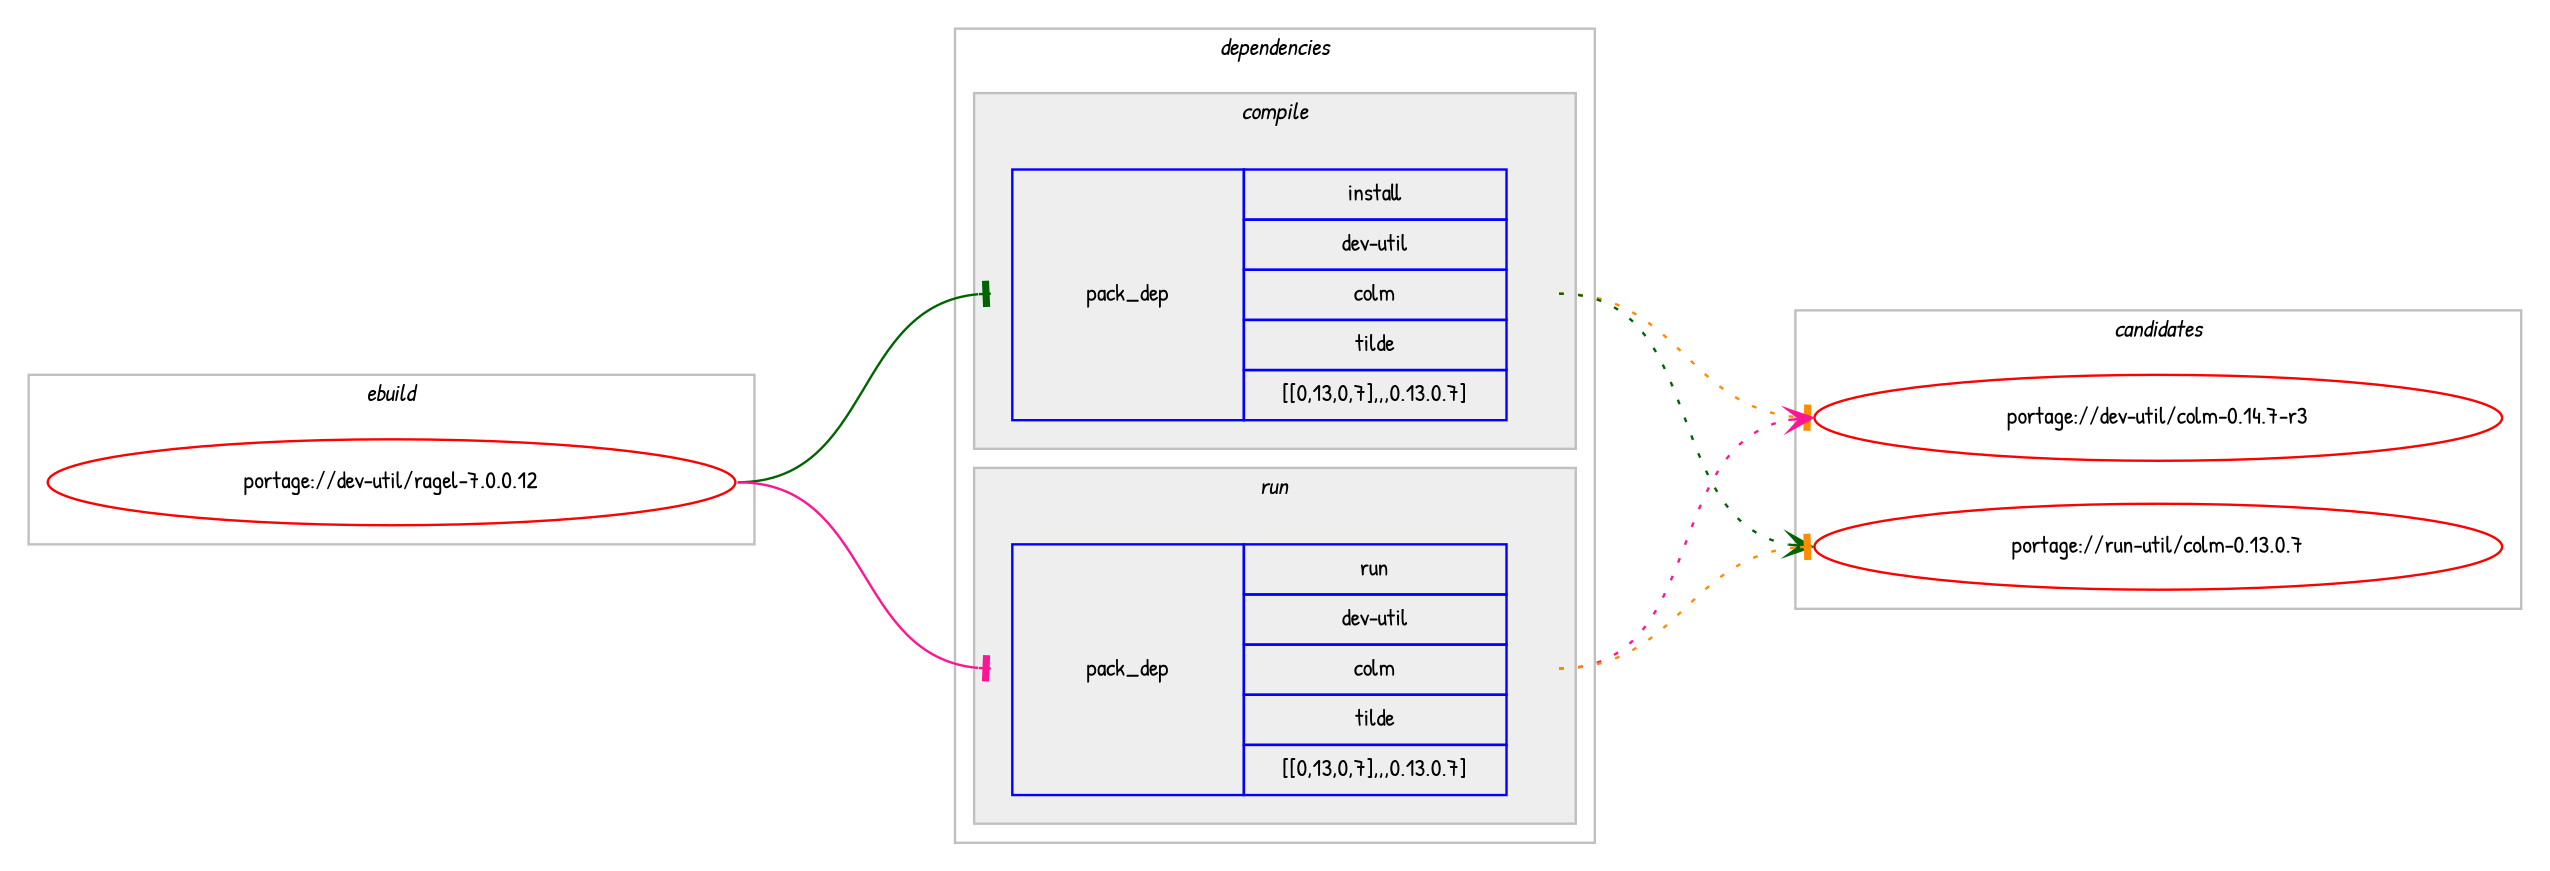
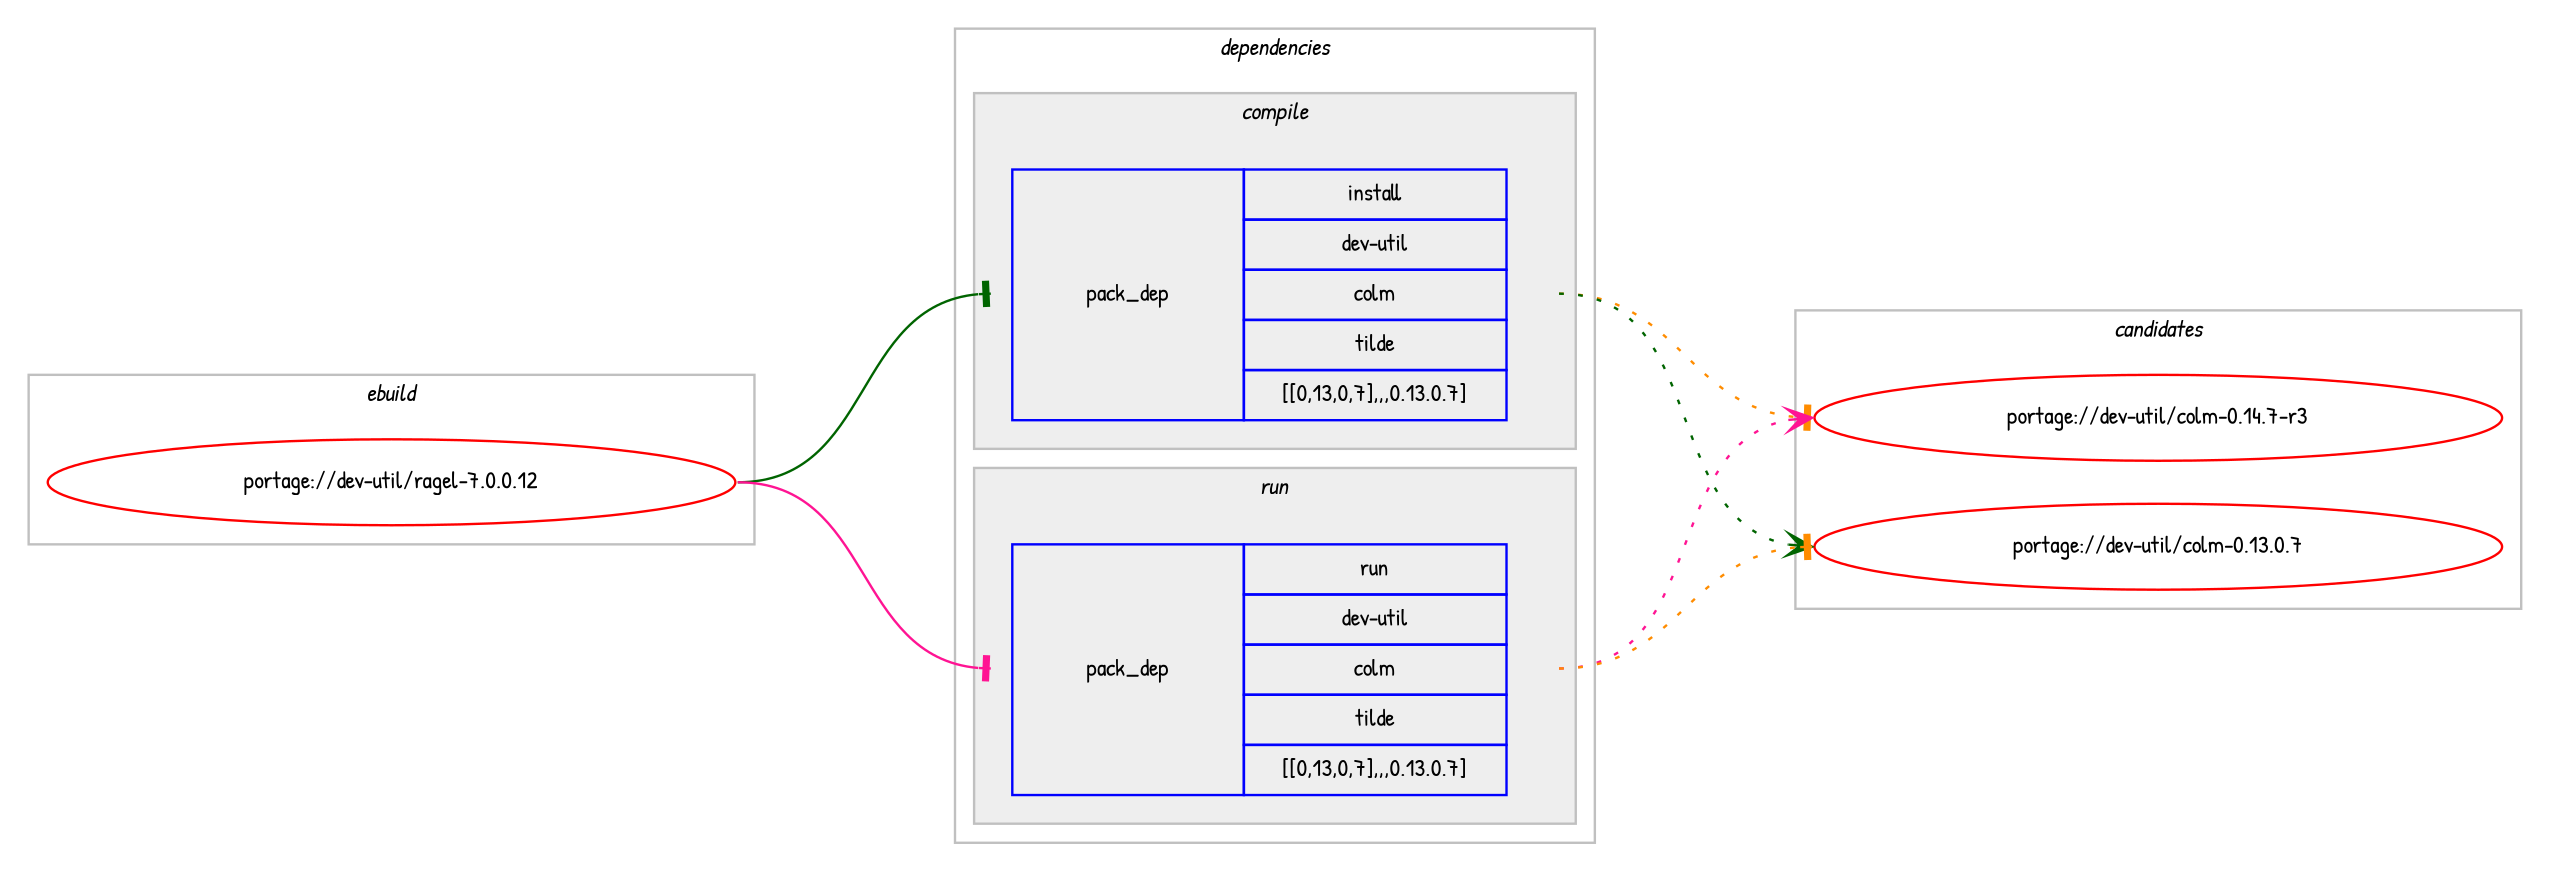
node "portage://run-util/colm-0.13.0.7": label "portage://run-util/colm-0.13.0.7" -> "portage://dev-util/colm-0.13.0.7"
